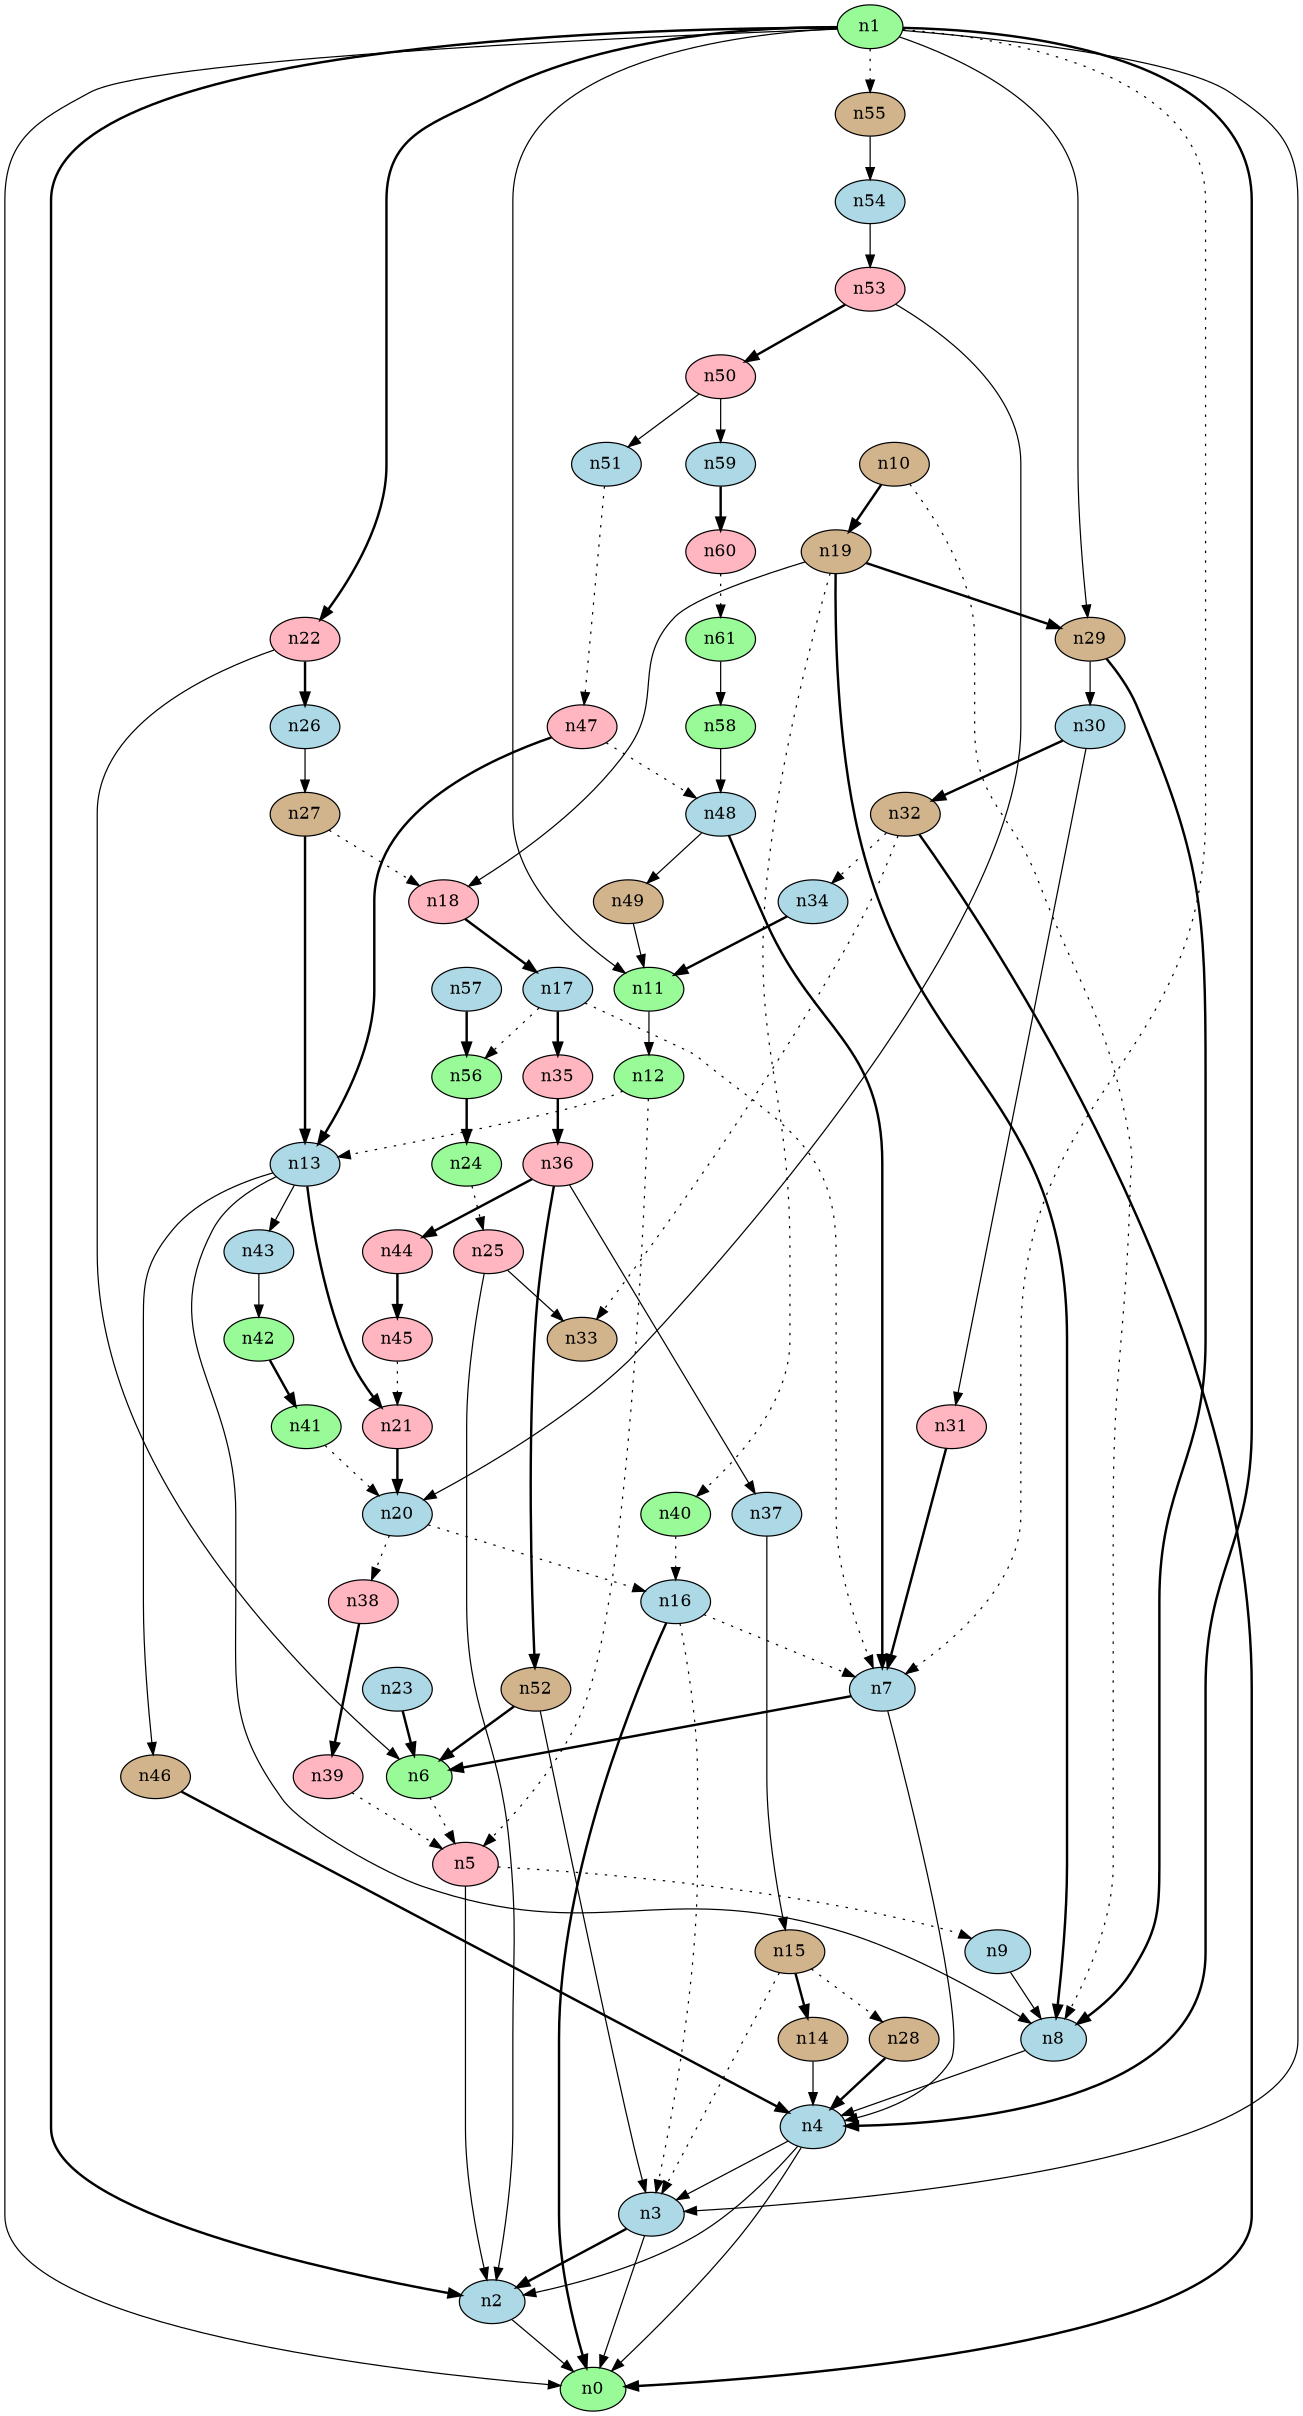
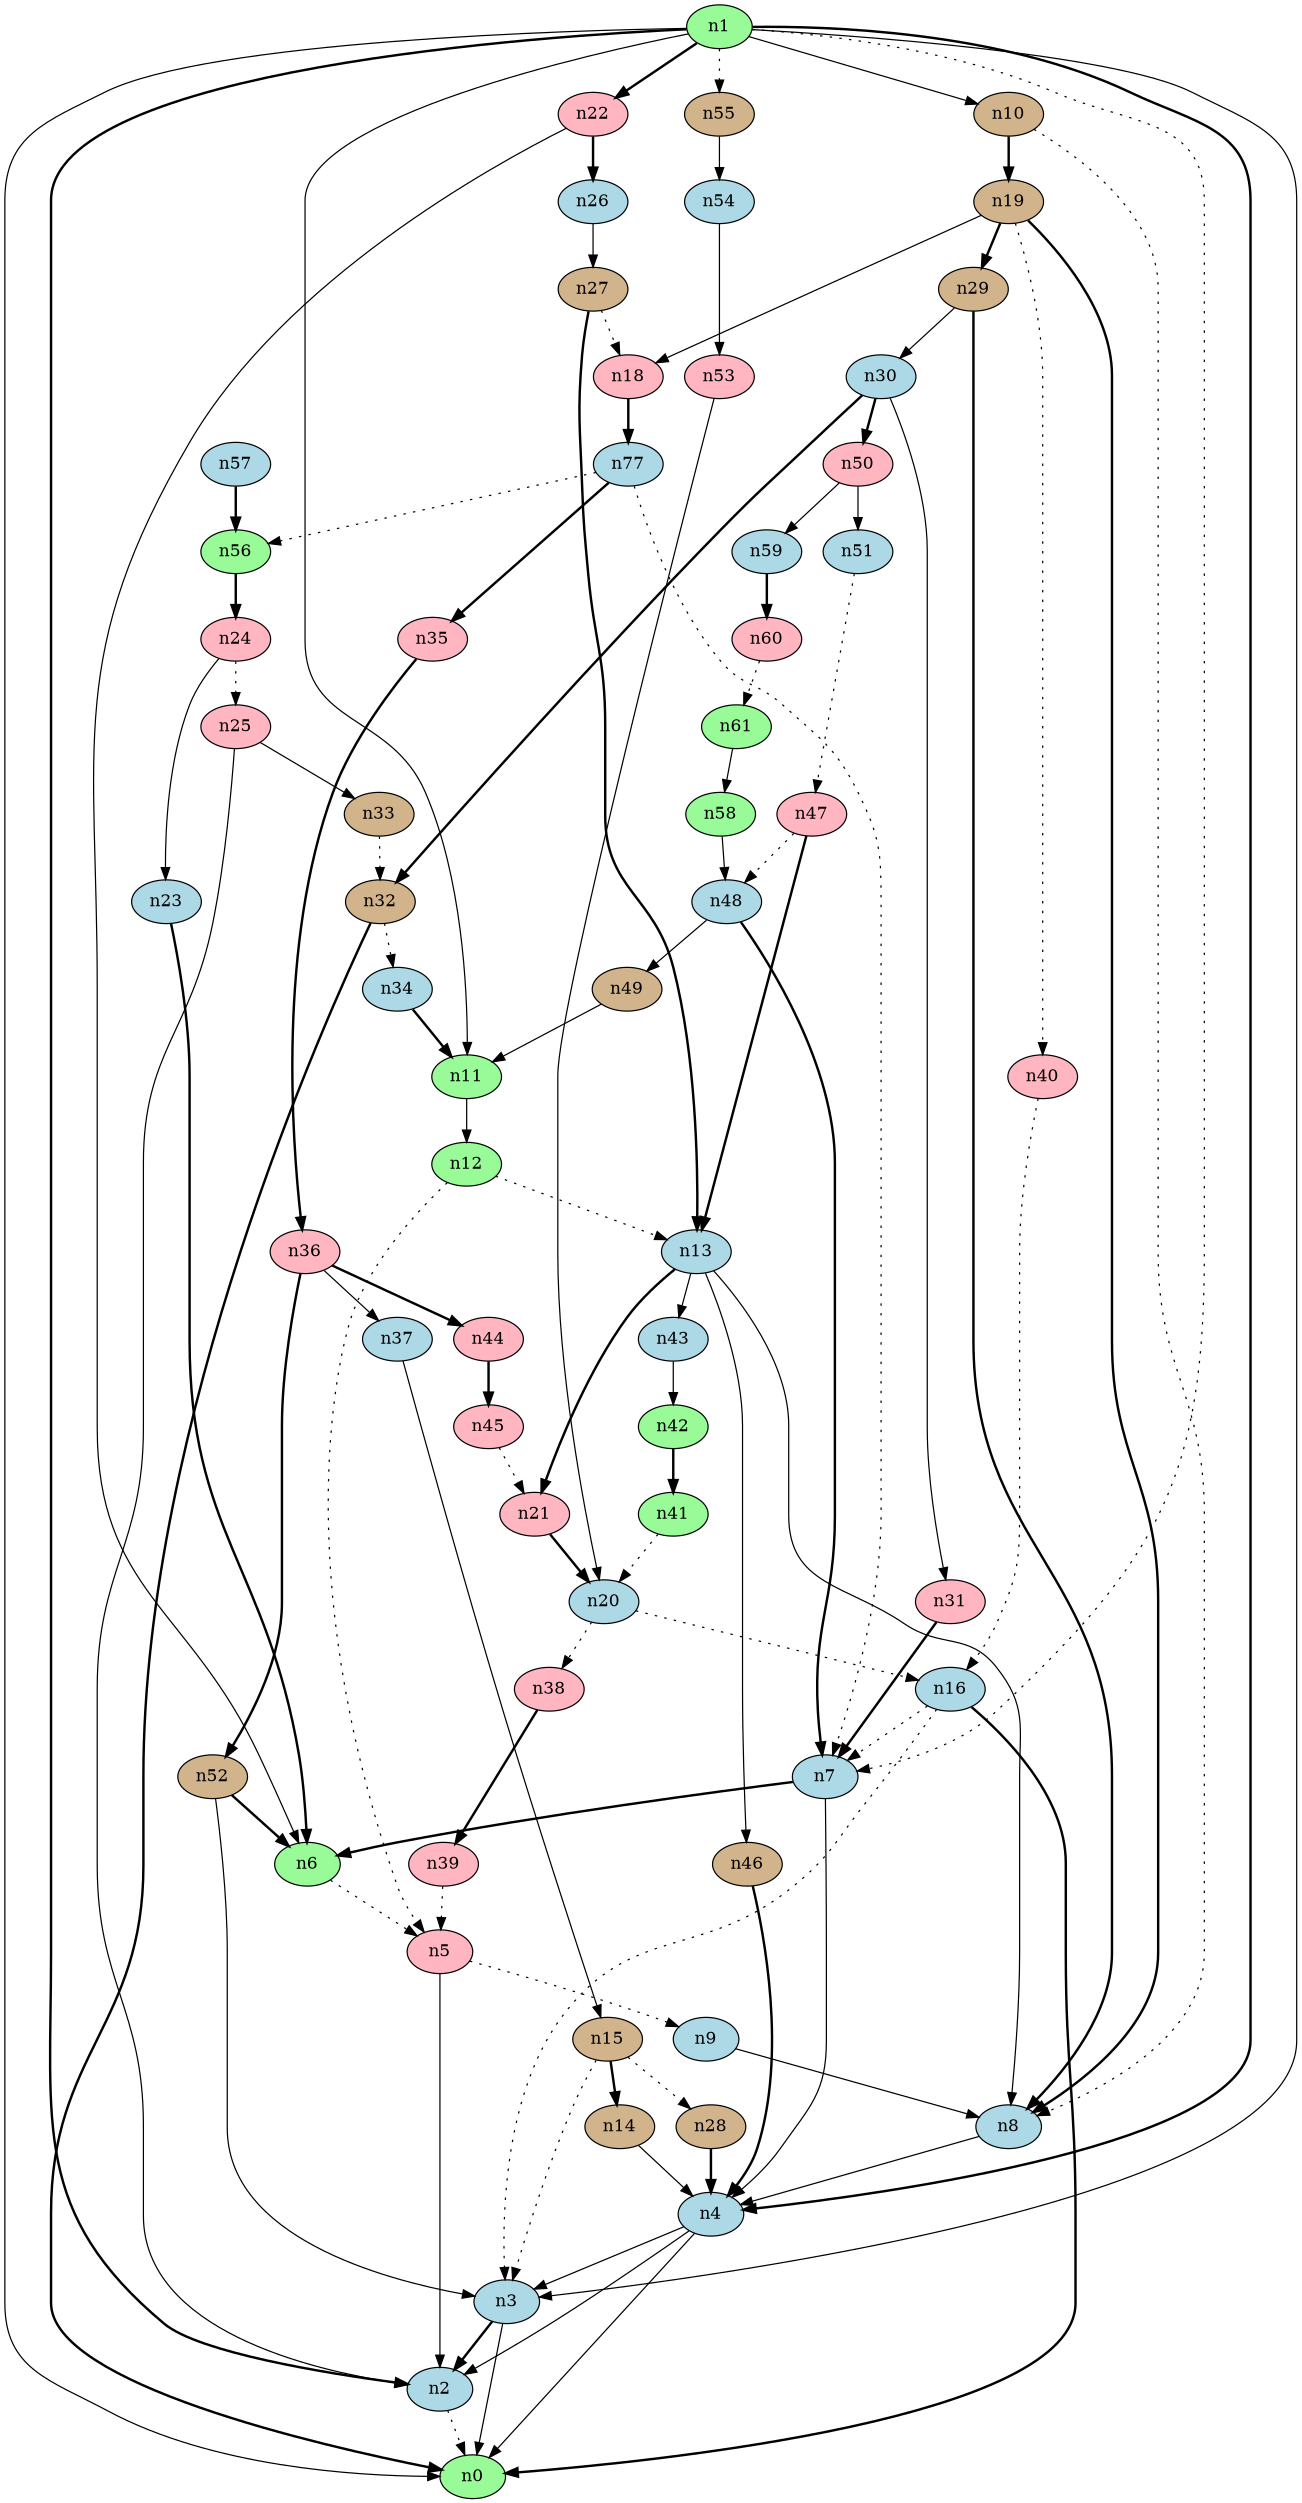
edge "n1" -> "n29": now "n1" -> "n10"
edge "n53" -> "n50": now "n30" -> "n50"
edge "n24" -> "n23": added
node "n17": label "n17" -> "n77"
edge "n32" -> "n33": reversed
node "n24": fillcolor palegreen -> lightpink
node "n40": fillcolor palegreen -> lightpink
edge "n2" -> "n0": style solid -> dotted
